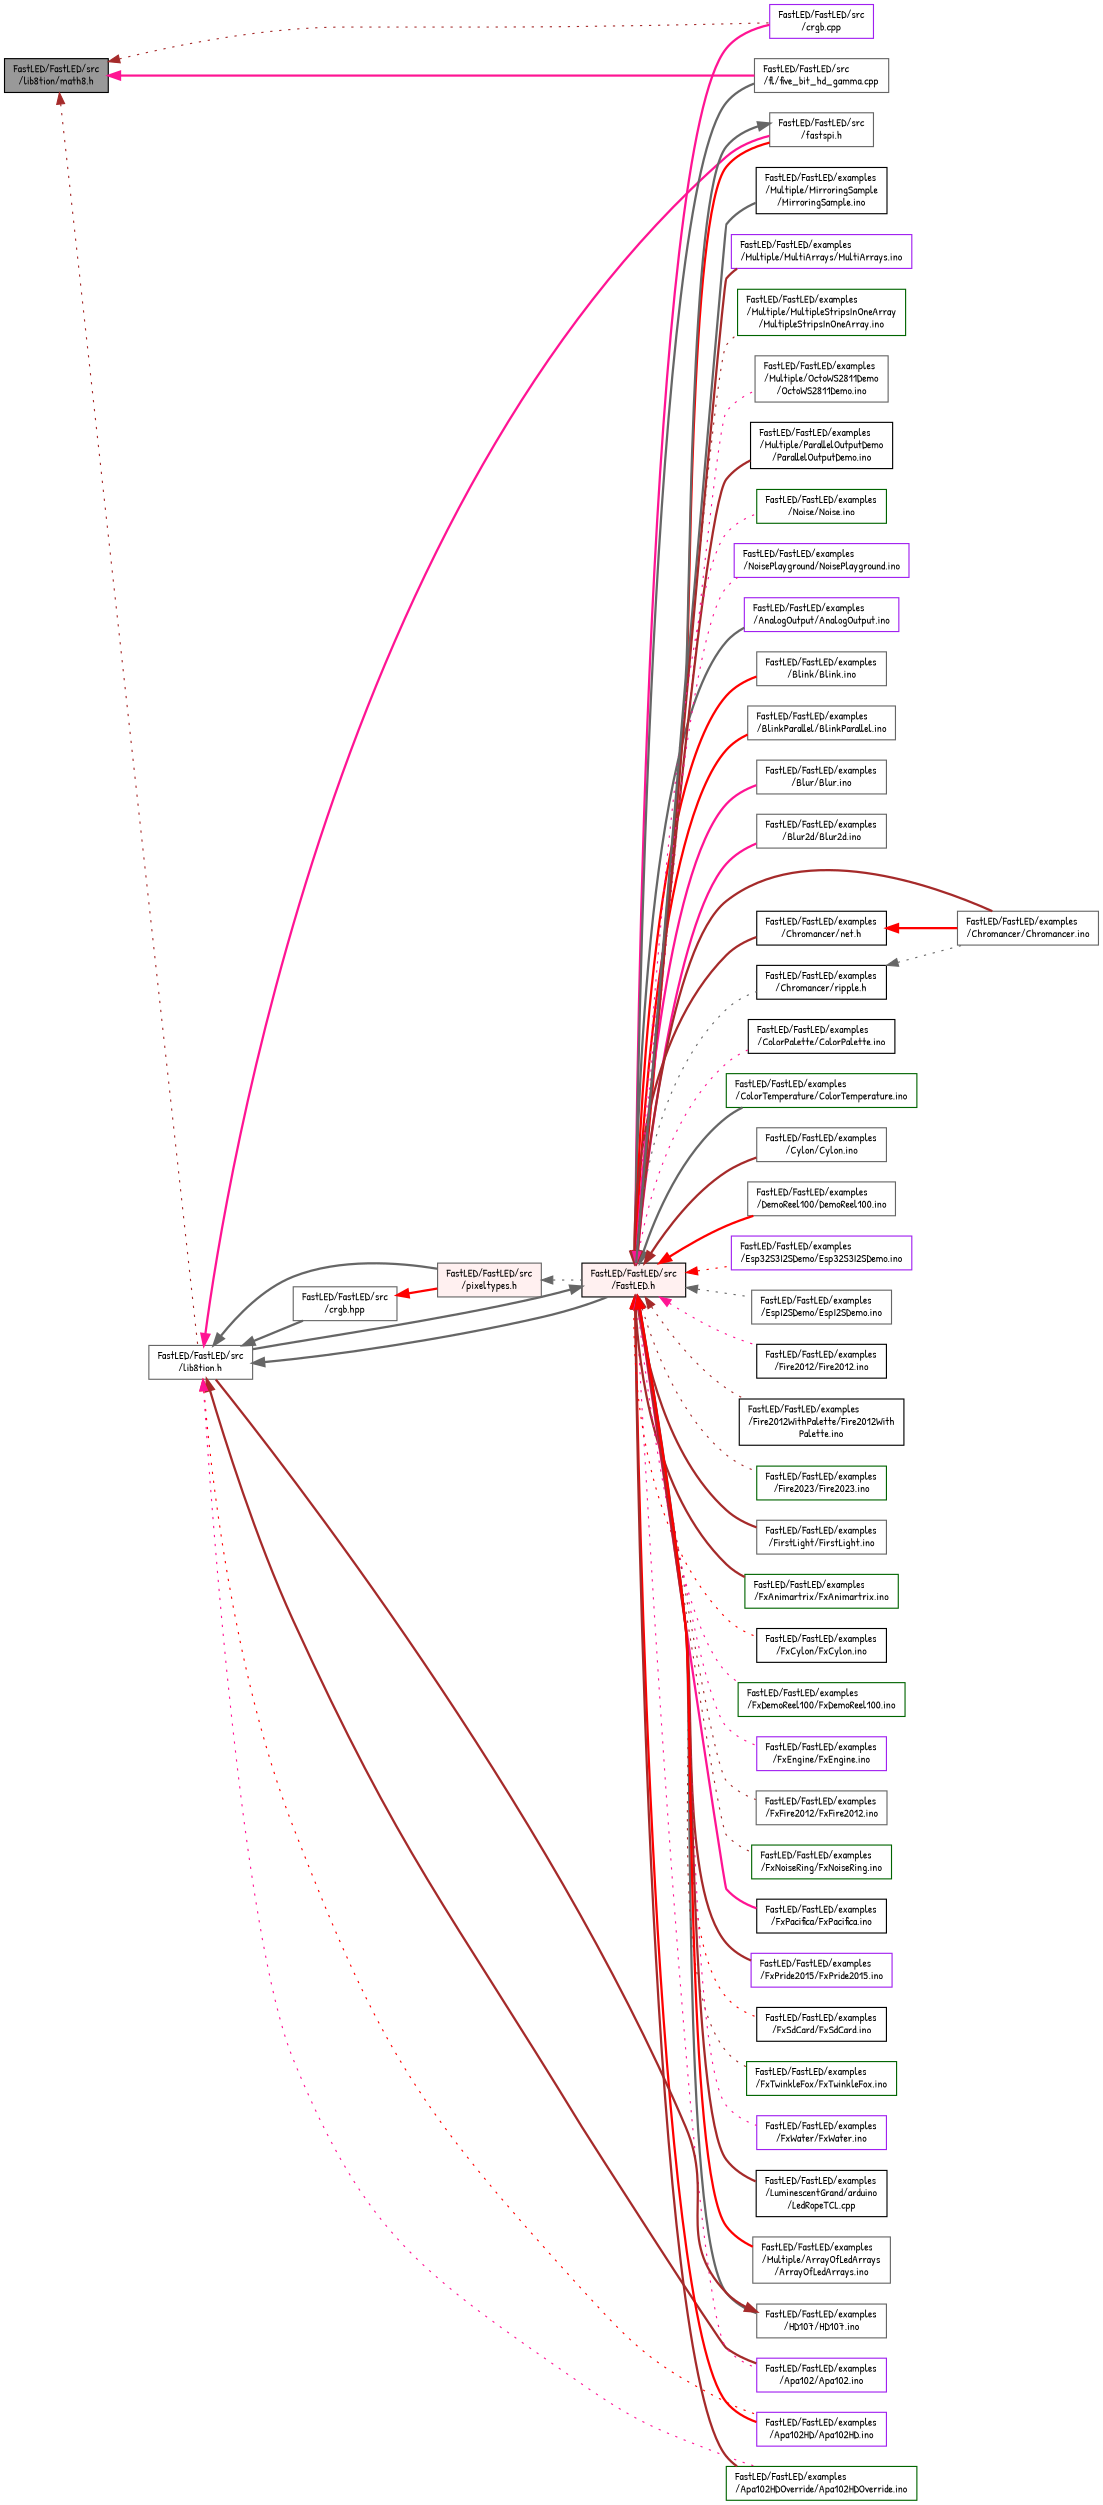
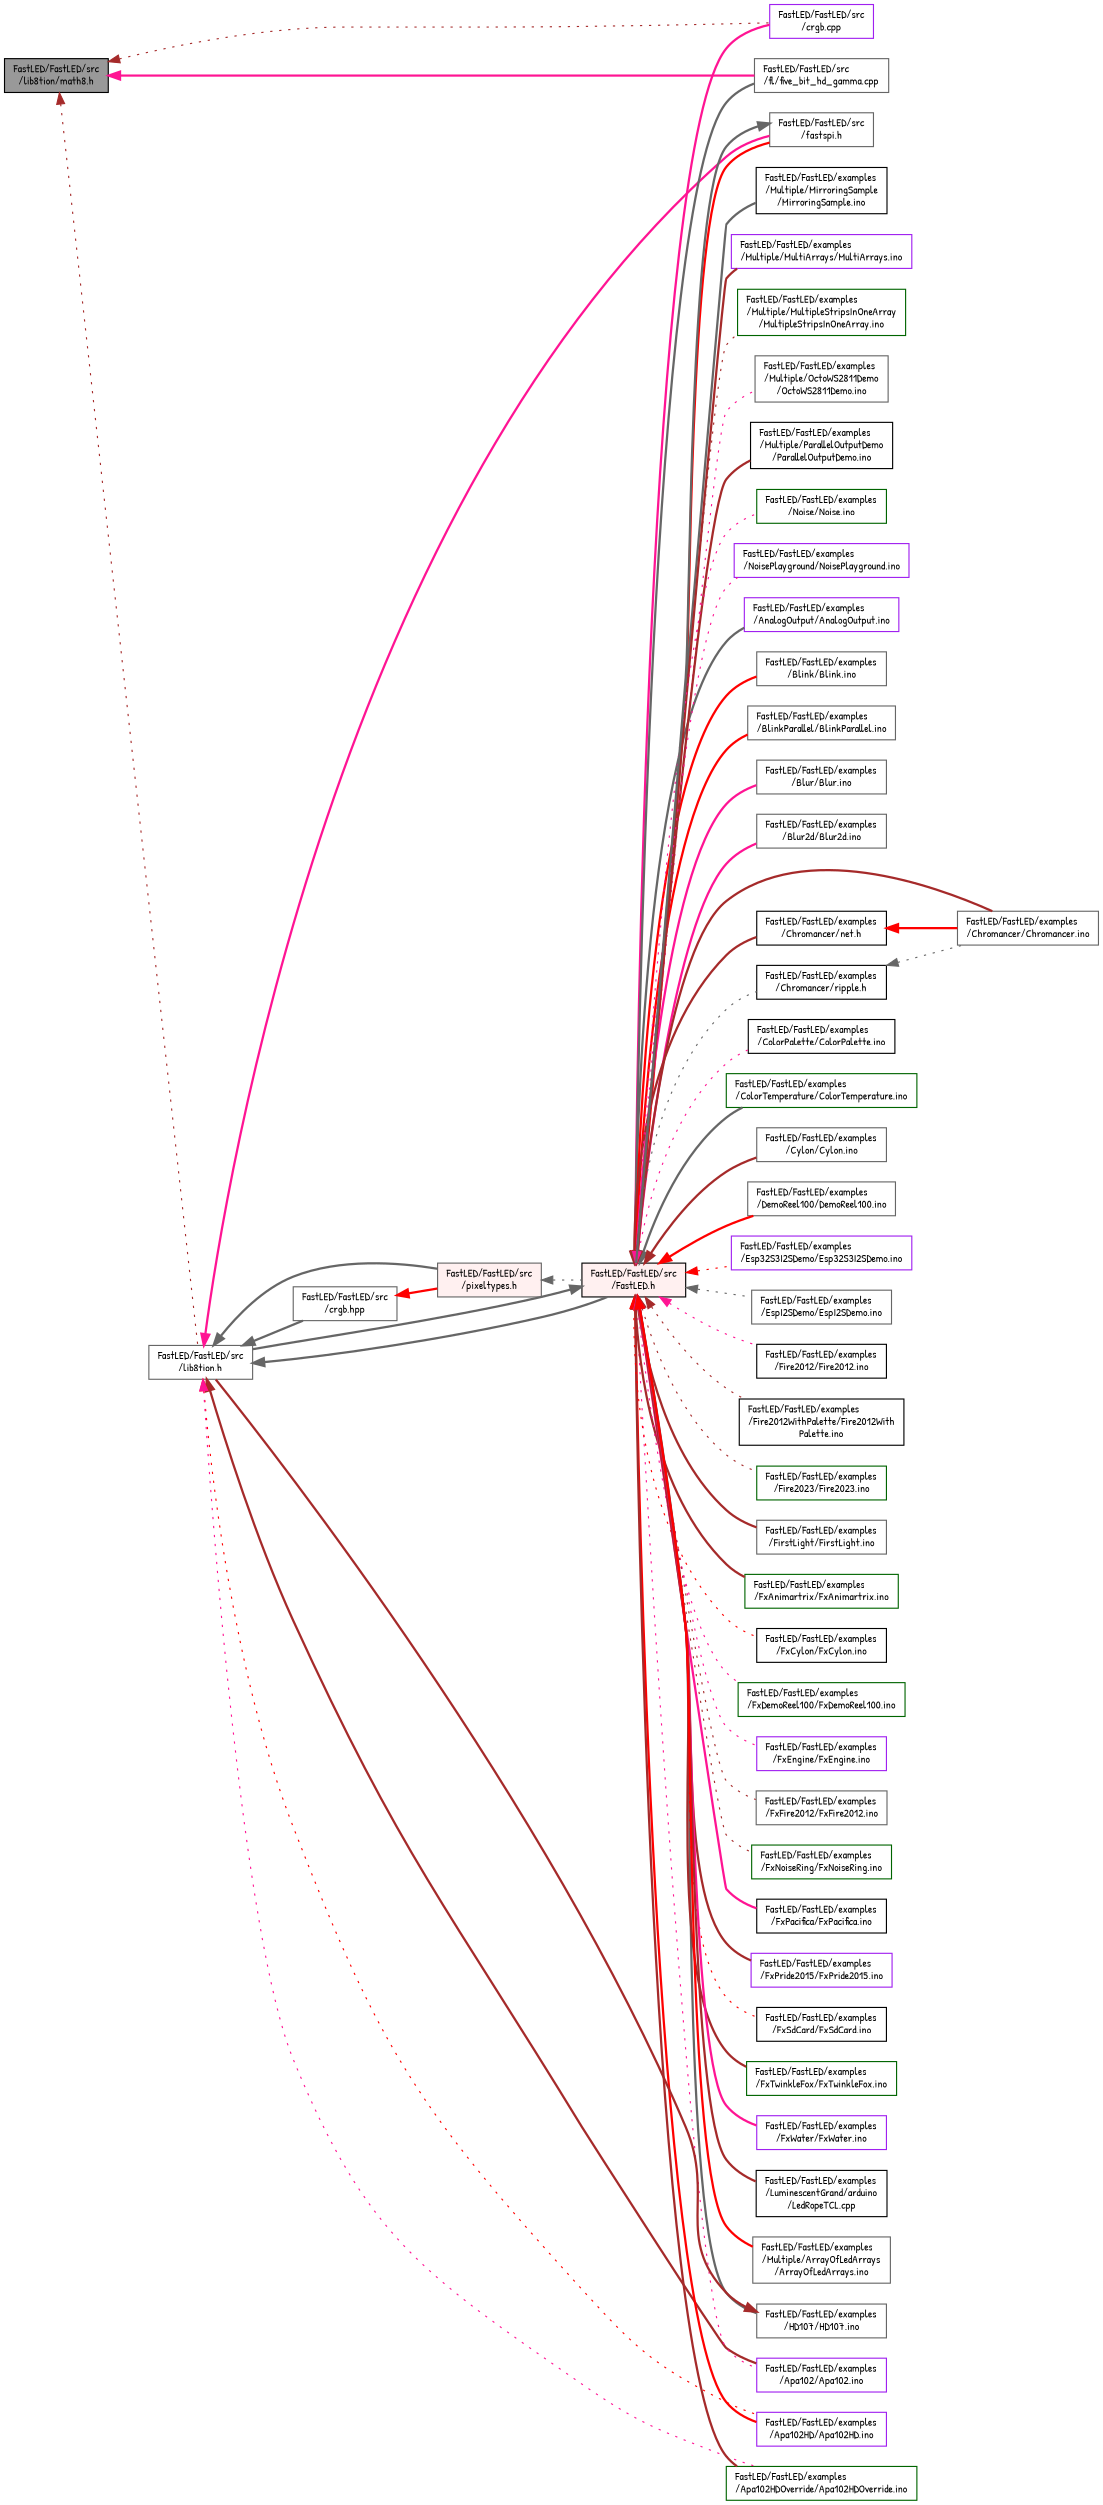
edge "FastLED/FastLED/examples /FxTwinkleFox/FxTwinkleFox.ino" -> "FastLED/FastLED/src /FastLED.h": style dotted -> bold
edge "FastLED/FastLED/examples /FxWater/FxWater.ino" -> "FastLED/FastLED/src /FastLED.h": style dotted -> bold
